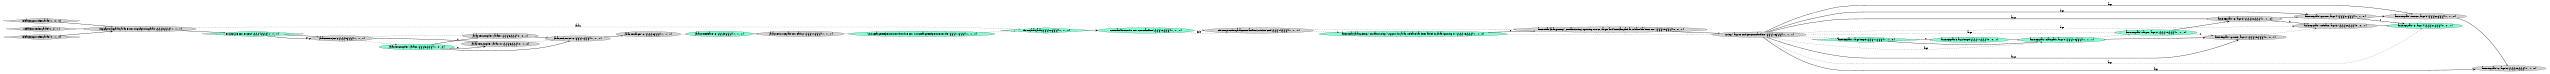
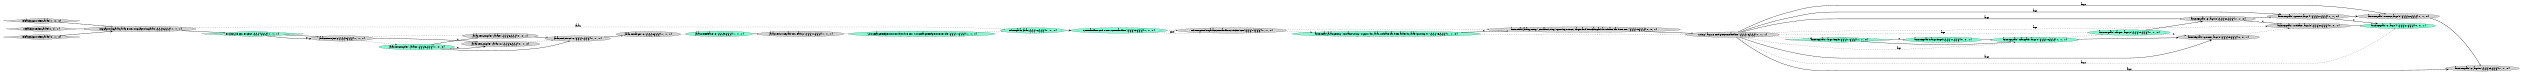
node "sth.setJavac(javac)@@@12@@@['1', '1', '1']": shape diamond -> ellipse
